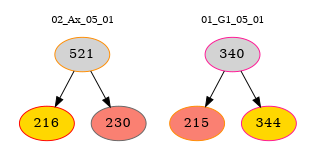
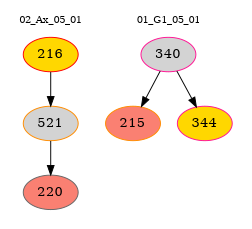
edge "521" -> "216": reversed
node "230": label "230" -> "220"
